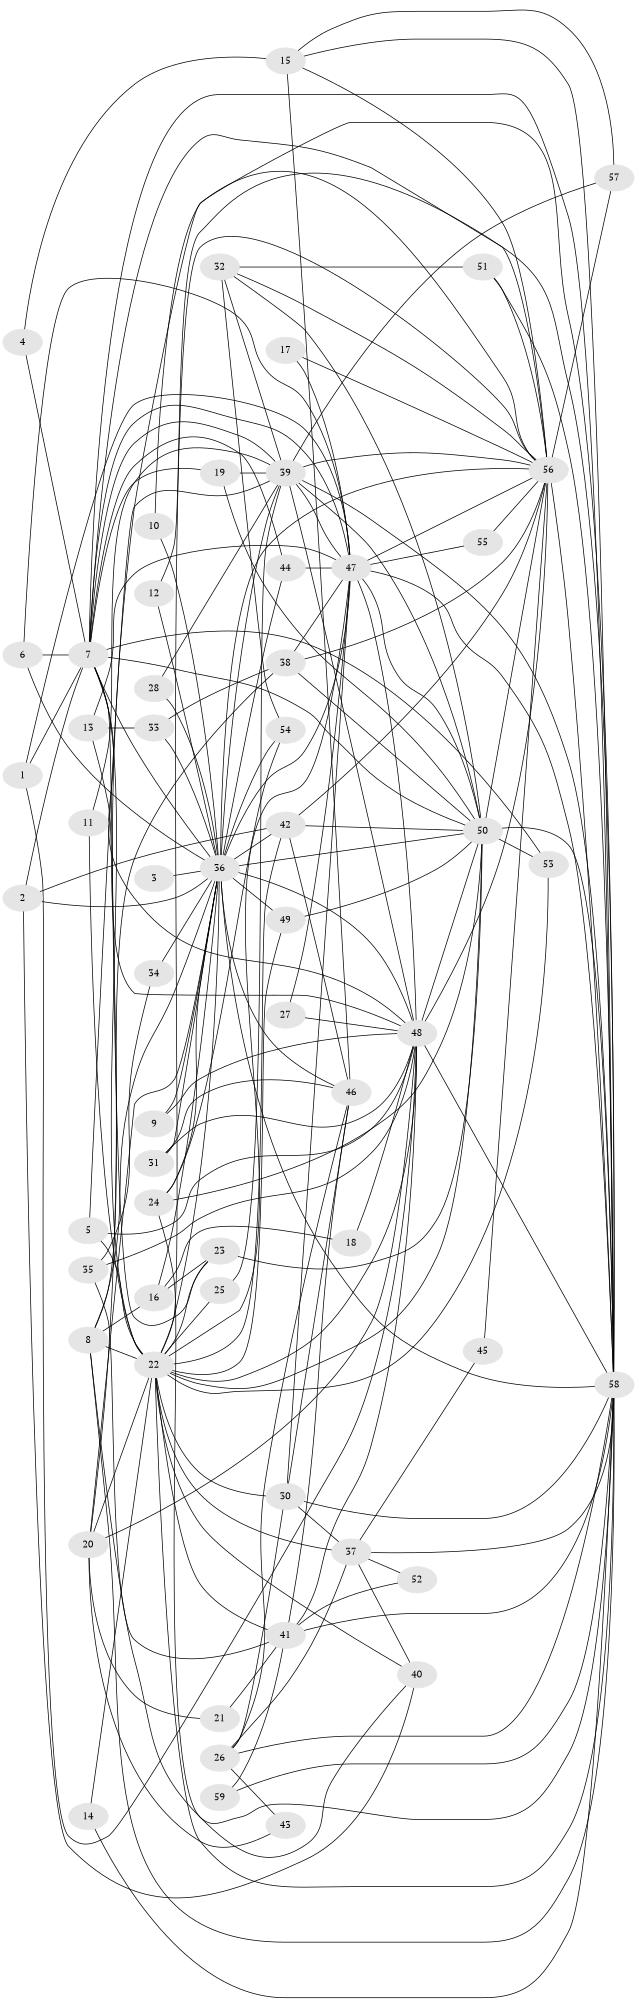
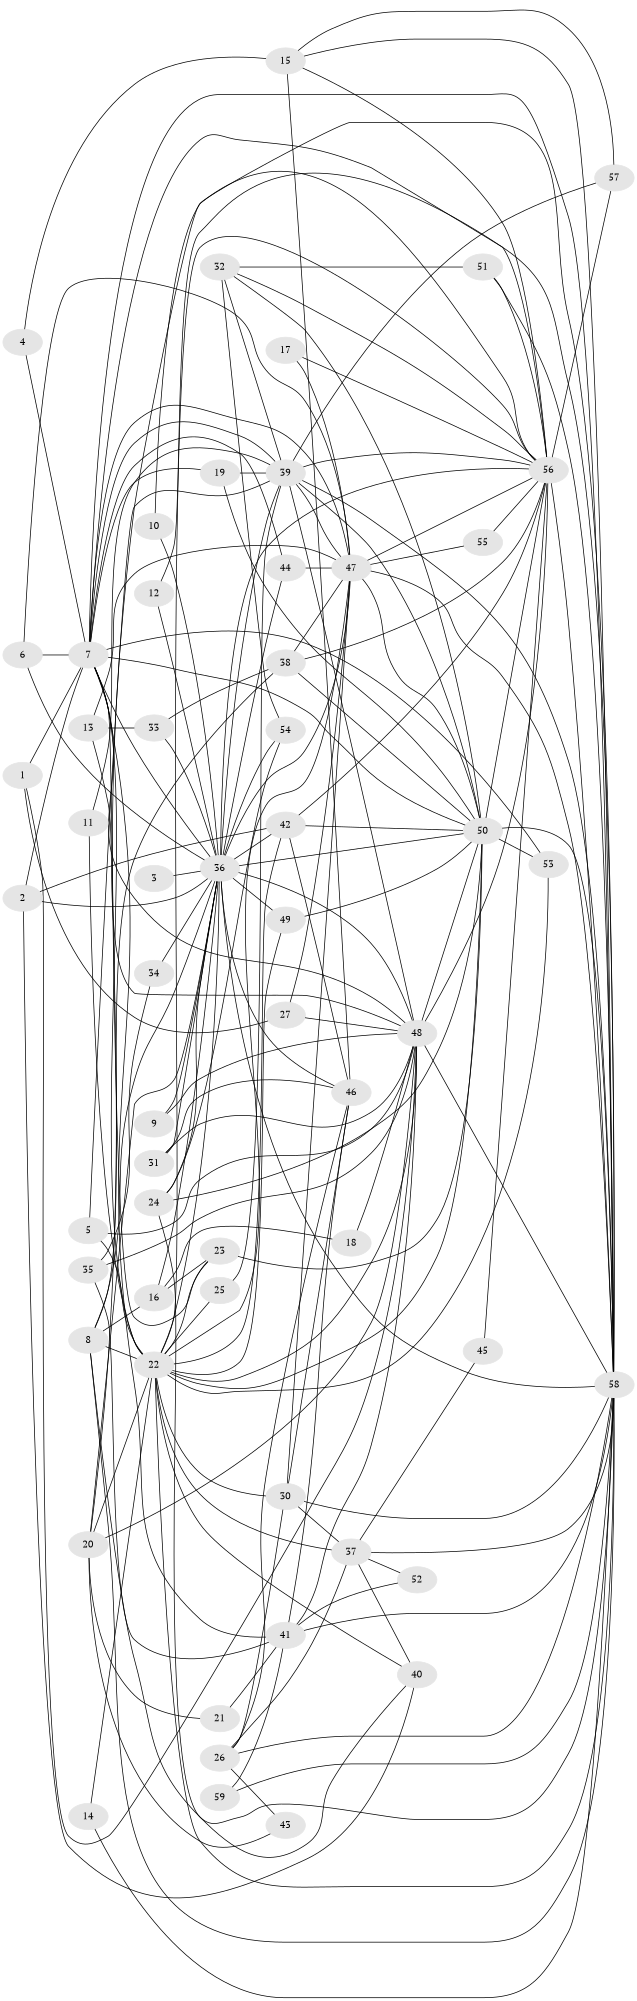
edge "47" -- "1": now "27" -- "1"
node "28": removed
edge "47" -- "48": removed
edge "22" -- "41": now "7" -- "41"
